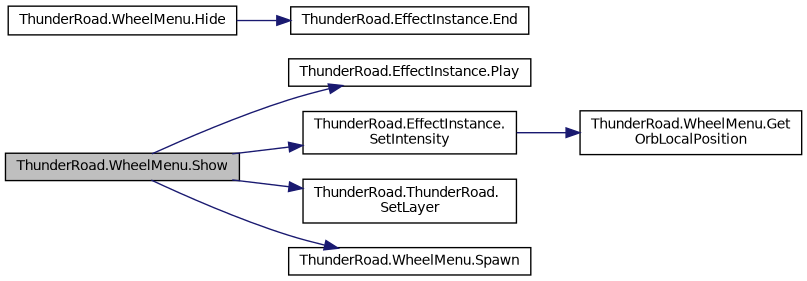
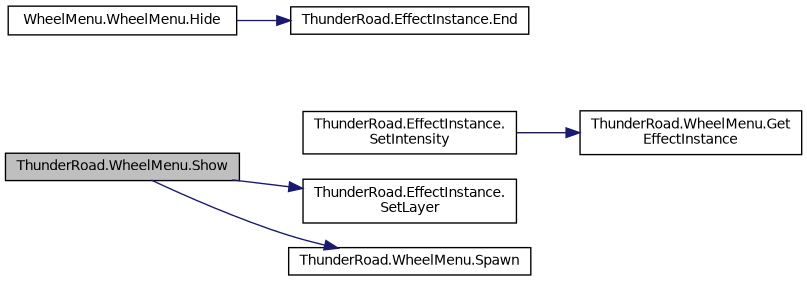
node "ThunderRoad.WheelMenu.Hide": label "ThunderRoad.WheelMenu.Hide" -> "WheelMenu.WheelMenu.Hide"
node "ThunderRoad.EffectInstance.Play": removed
node "ThunderRoad.WheelMenu.Get OrbLocalPosition": label "ThunderRoad.WheelMenu.Get OrbLocalPosition" -> "ThunderRoad.WheelMenu.Get EffectInstance"
edge "ThunderRoad.WheelMenu.Show" -> "ThunderRoad.EffectInstance. SetIntensity": removed
node "ThunderRoad.ThunderRoad. SetLayer": label "ThunderRoad.ThunderRoad. SetLayer" -> "ThunderRoad.EffectInstance. SetLayer"
